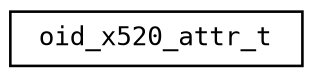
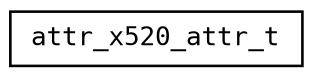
node "oid_x520_attr_t": label "oid_x520_attr_t" -> "attr_x520_attr_t"
